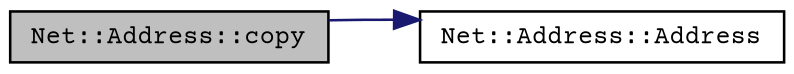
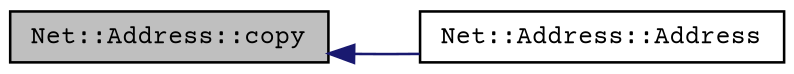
edge "Net::Address::copy" -> "Net::Address::Address": reversed
